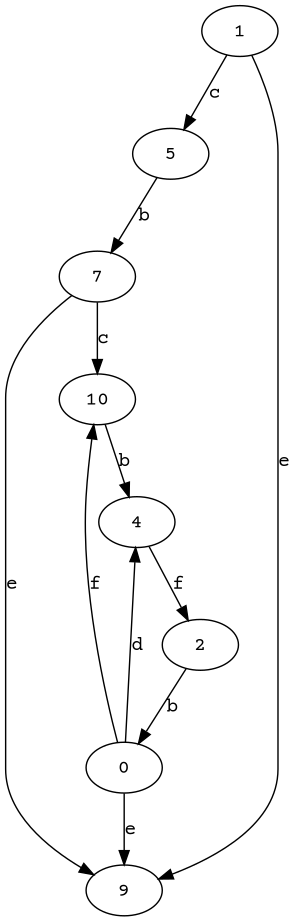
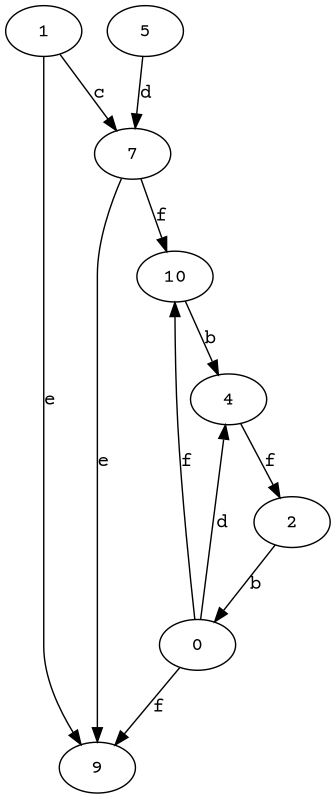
edge "1" -> "5": now "1" -> "7"
edge "5" -> "7": label "b" -> "d"
edge "7" -> "10": label "c" -> "f"
edge "0" -> "9": label "e" -> "f"
